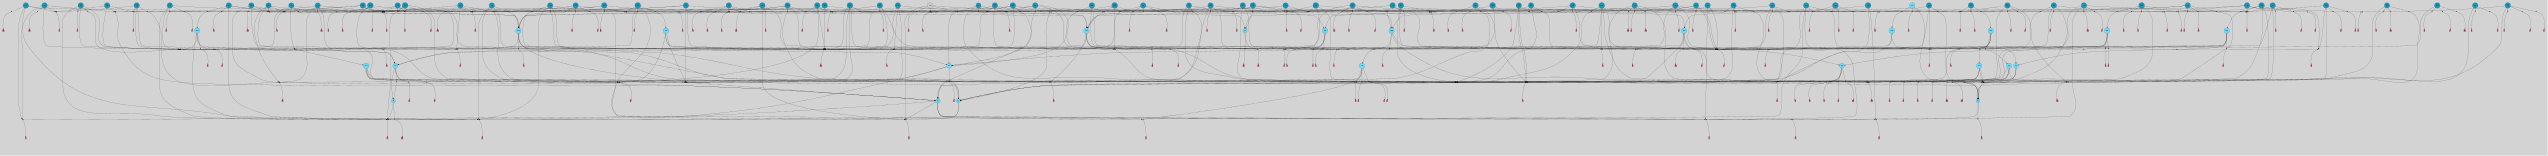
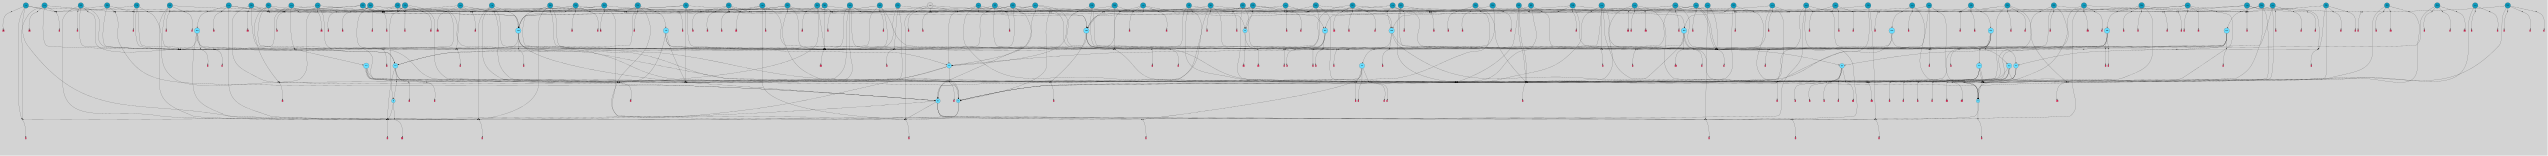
node "T391": fillcolor #66ddff -> #1199bb
